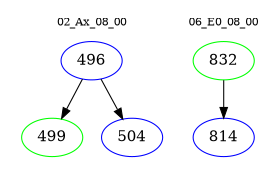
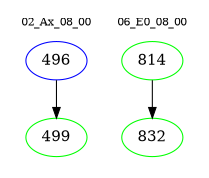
edge "832" -> "814": reversed
node "504": removed
node "814": color blue -> green
